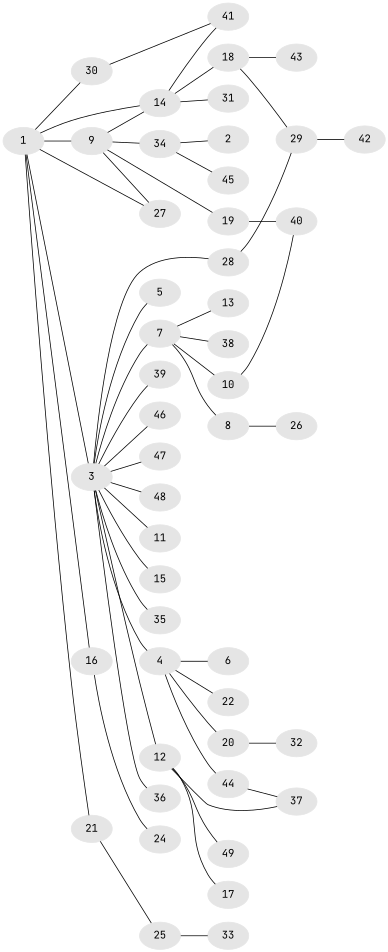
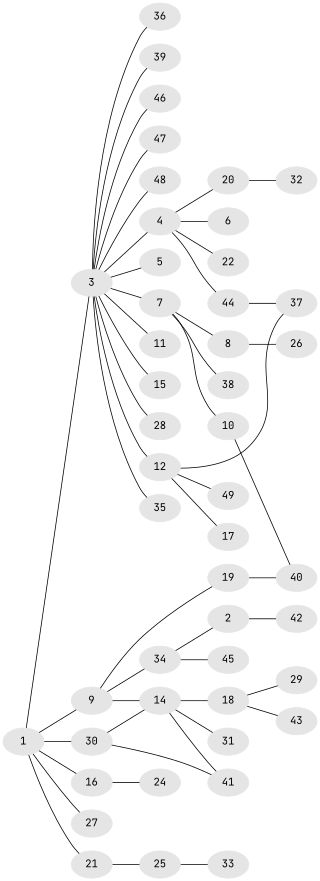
edge "14" -- "1": now "14" -- "30"
edge "29" -- "42": now "2" -- "42"
edge "9" -- "27": removed
edge "29" -- "28": removed
node "13": removed
